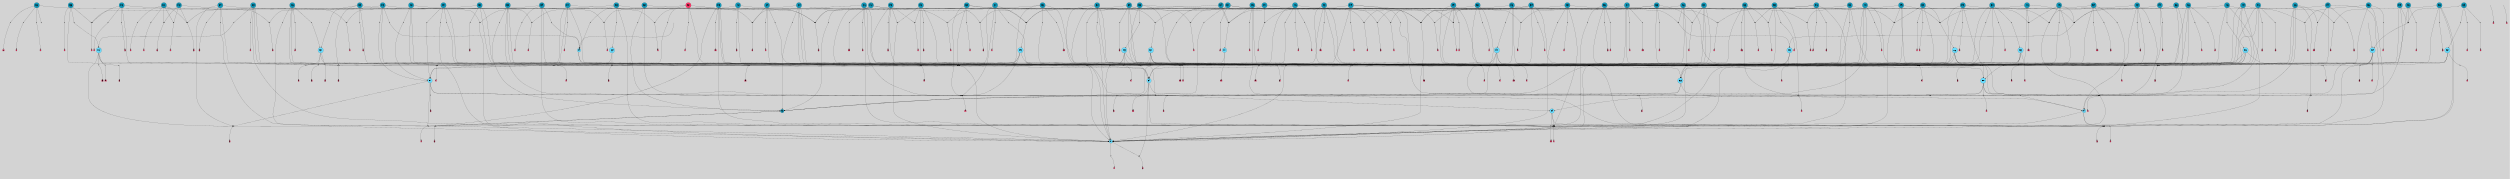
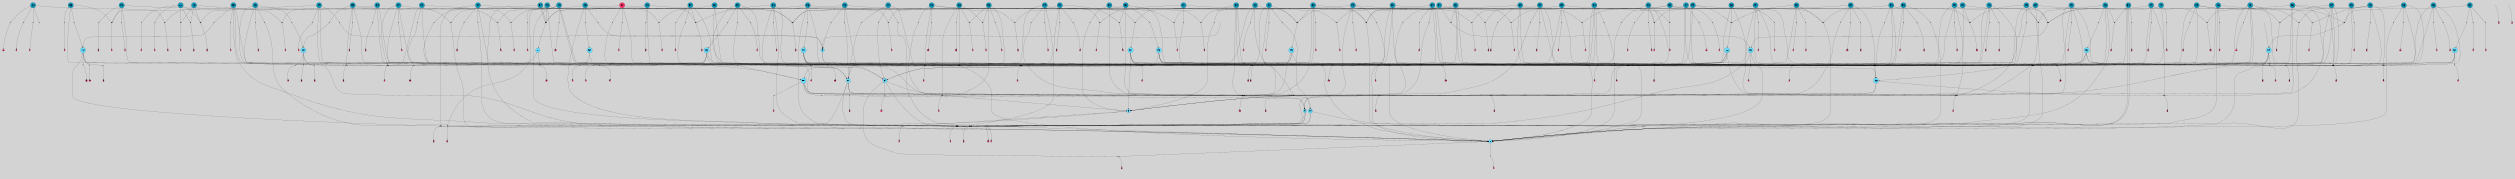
node "T264": added
node "T3": fillcolor #1199bb -> #66ddff
